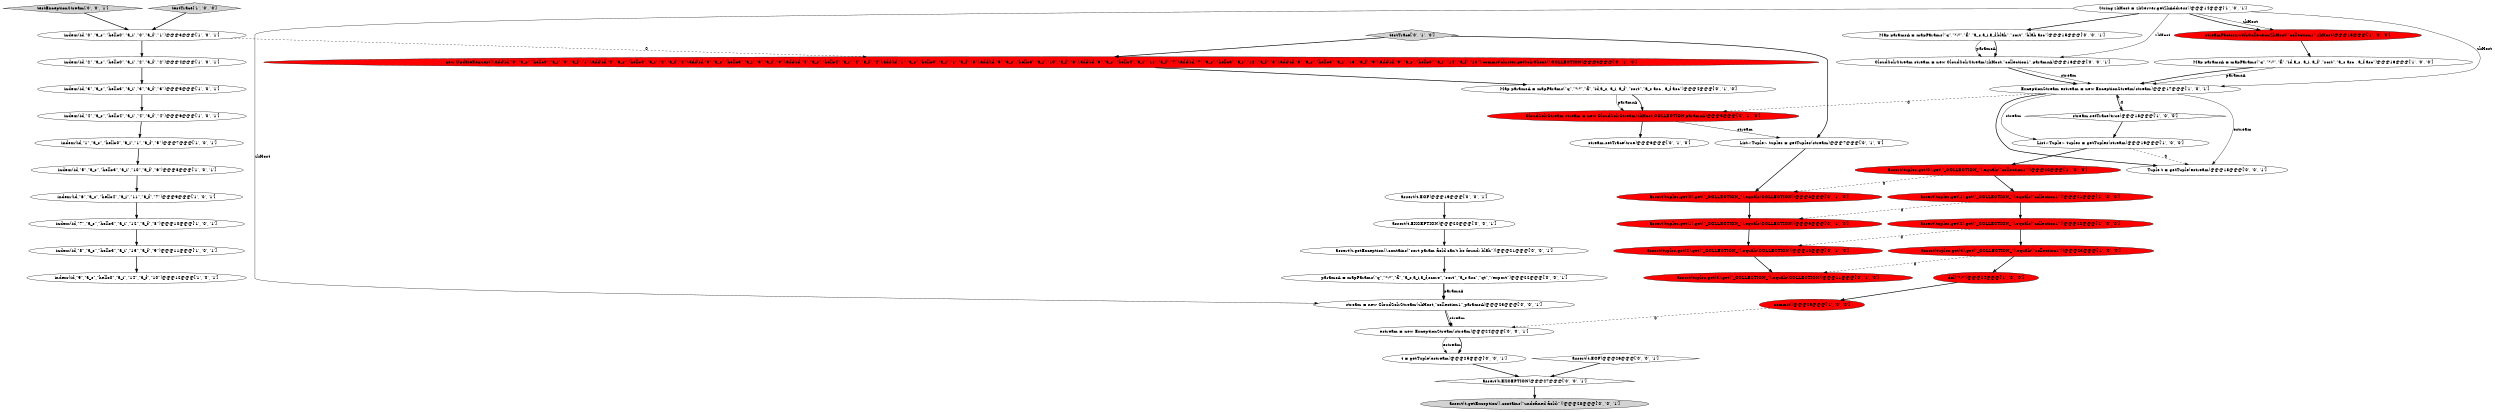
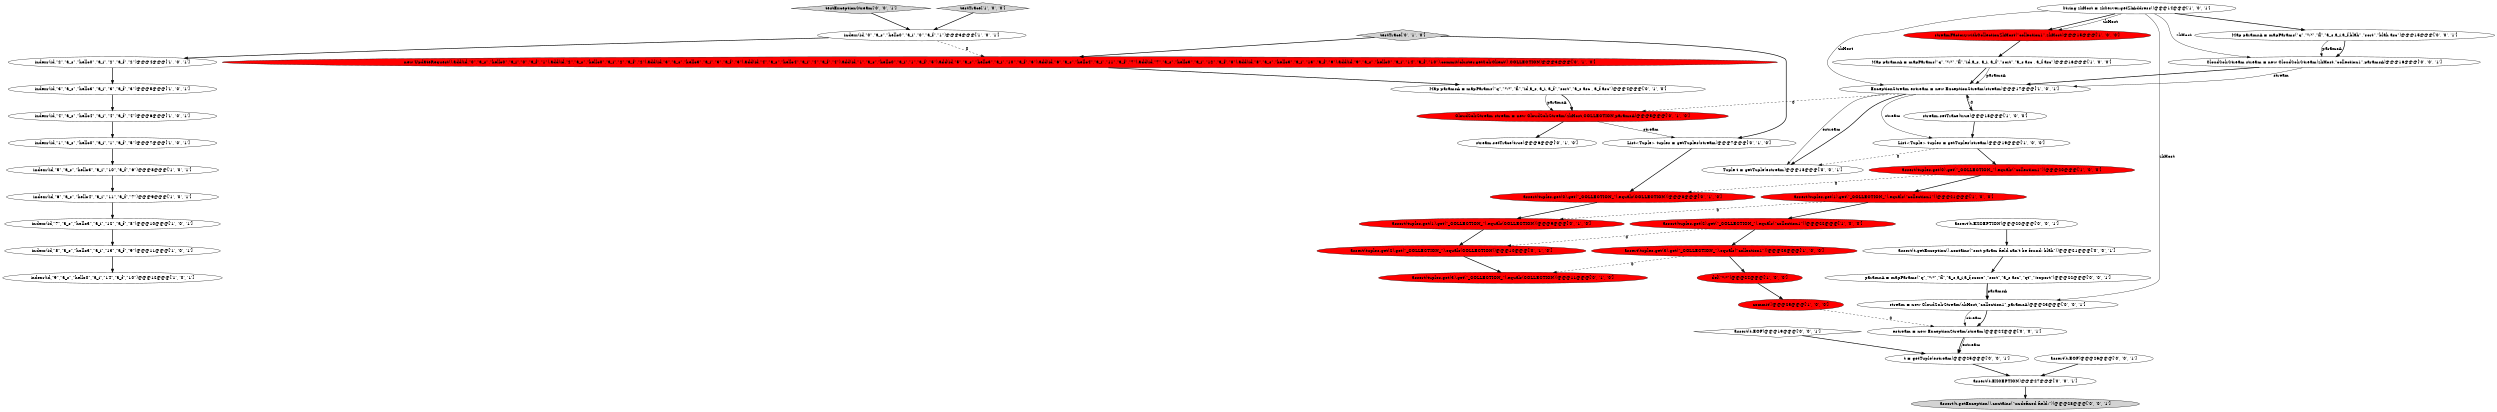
node "stream.setTrace(true)@@@18@@@['1', '0', '0']": shape diamond -> ellipse
node "assert(t.EOF)@@@19@@@['0', '0', '1']": shape ellipse -> diamond
edge "assert(t.EOF)@@@19@@@['0', '0', '1']" -> "assert(t.EXCEPTION)@@@20@@@['0', '0', '1']": now "assert(t.EOF)@@@19@@@['0', '0', '1']" -> "t = getTuple(estream)@@@25@@@['0', '0', '1']"
node "assert(t.EOF)@@@26@@@['0', '0', '1']": shape diamond -> ellipse
node "assert(t.EXCEPTION)@@@27@@@['0', '0', '1']": shape diamond -> ellipse
